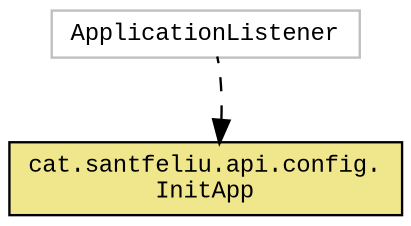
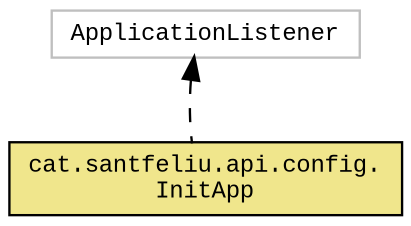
edge "ApplicationListener" -> "cat.santfeliu.api.config. InitApp": reversed
